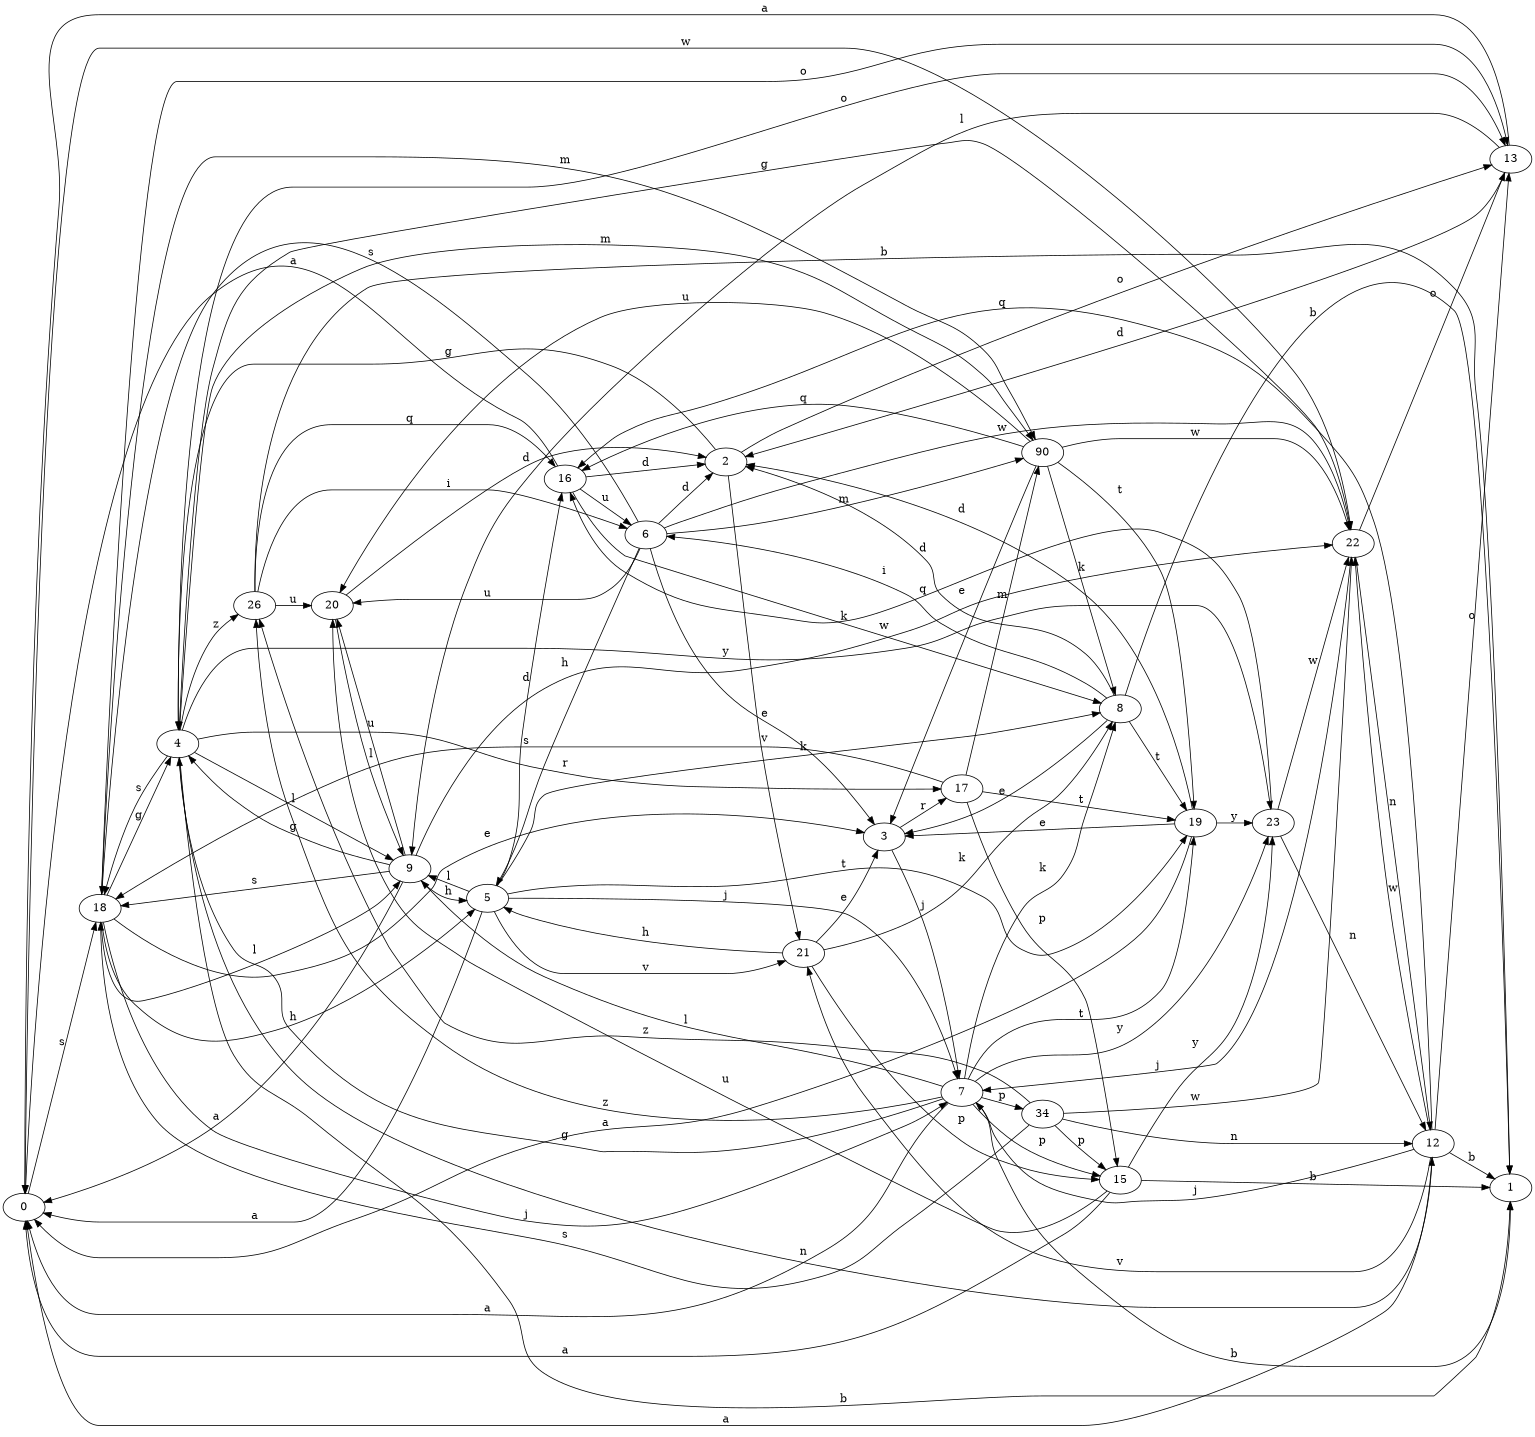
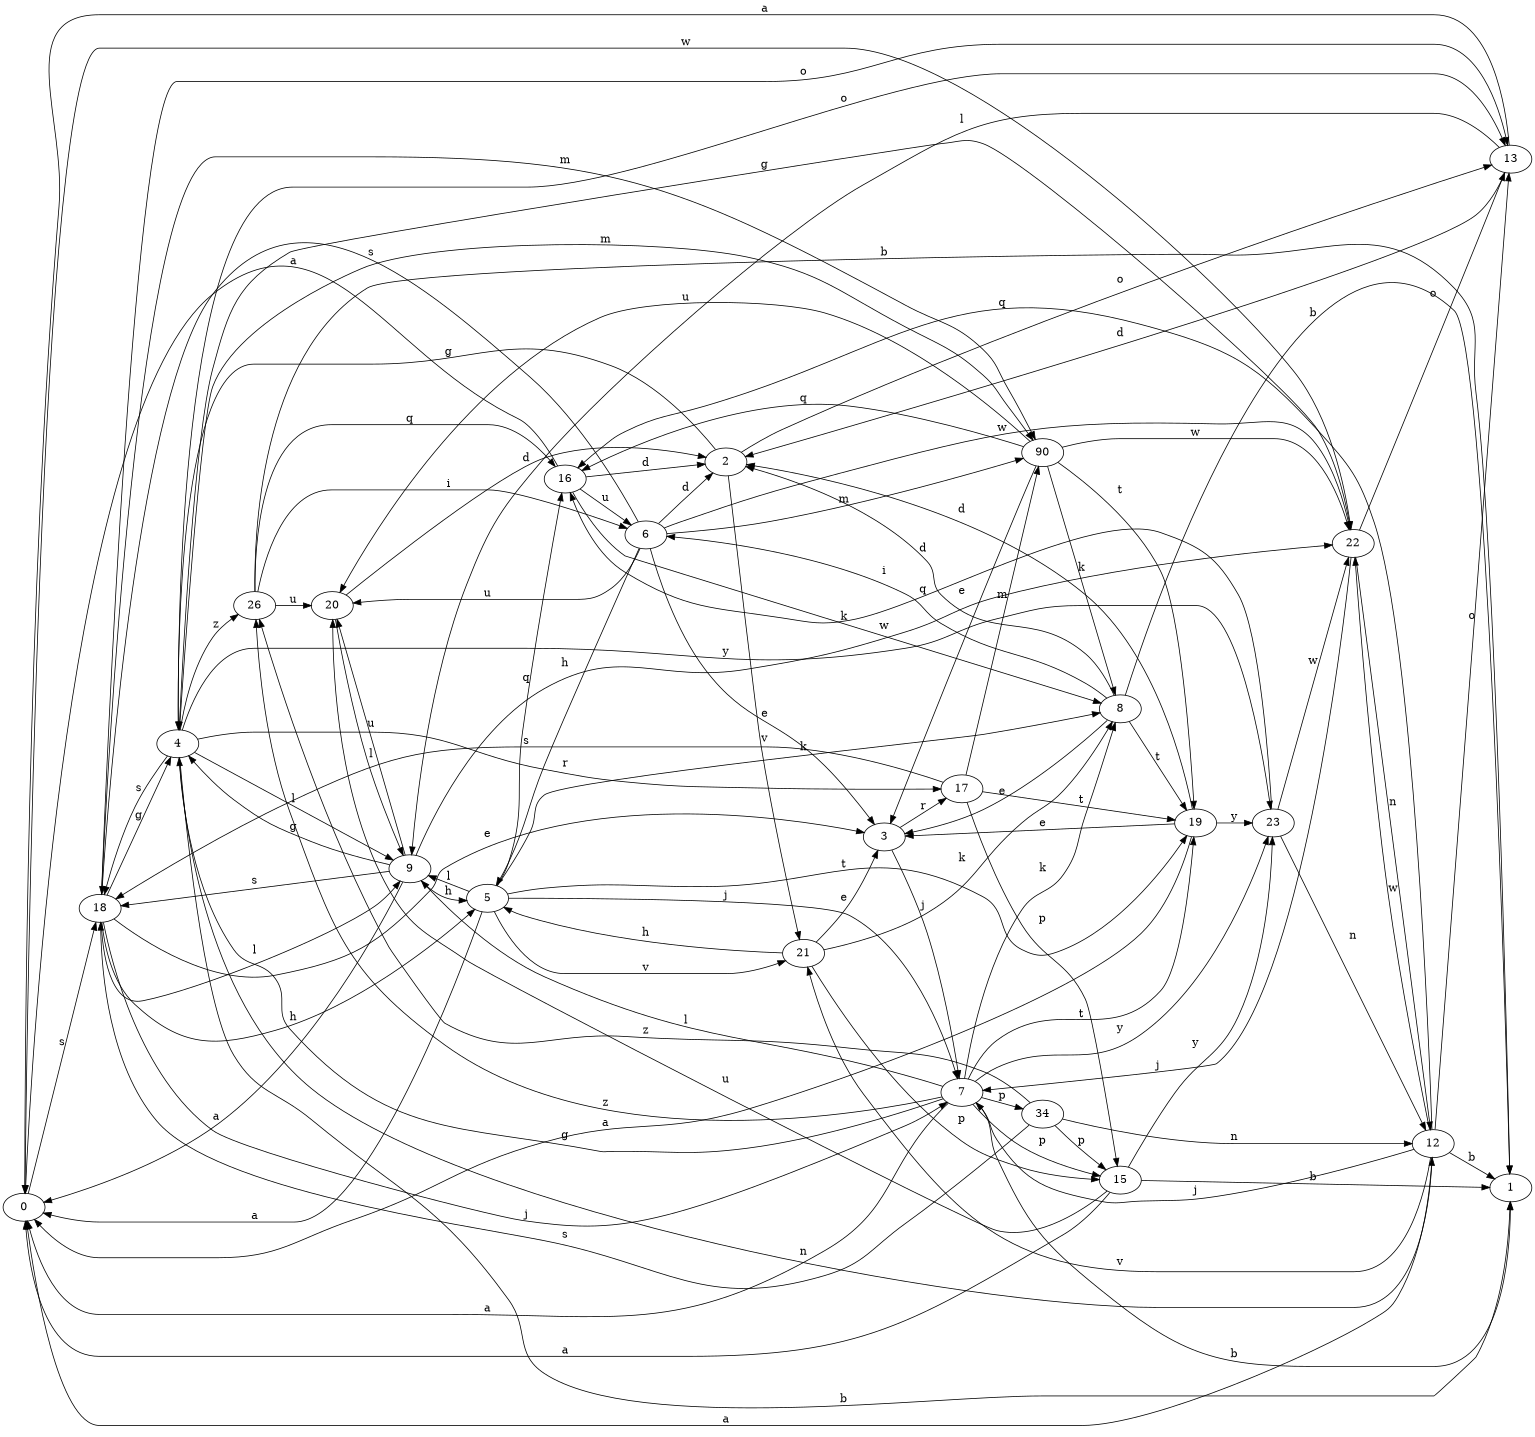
edge "5" -> "16": label "d" -> "q"
edge "34" -> "22": removed, label "w"
